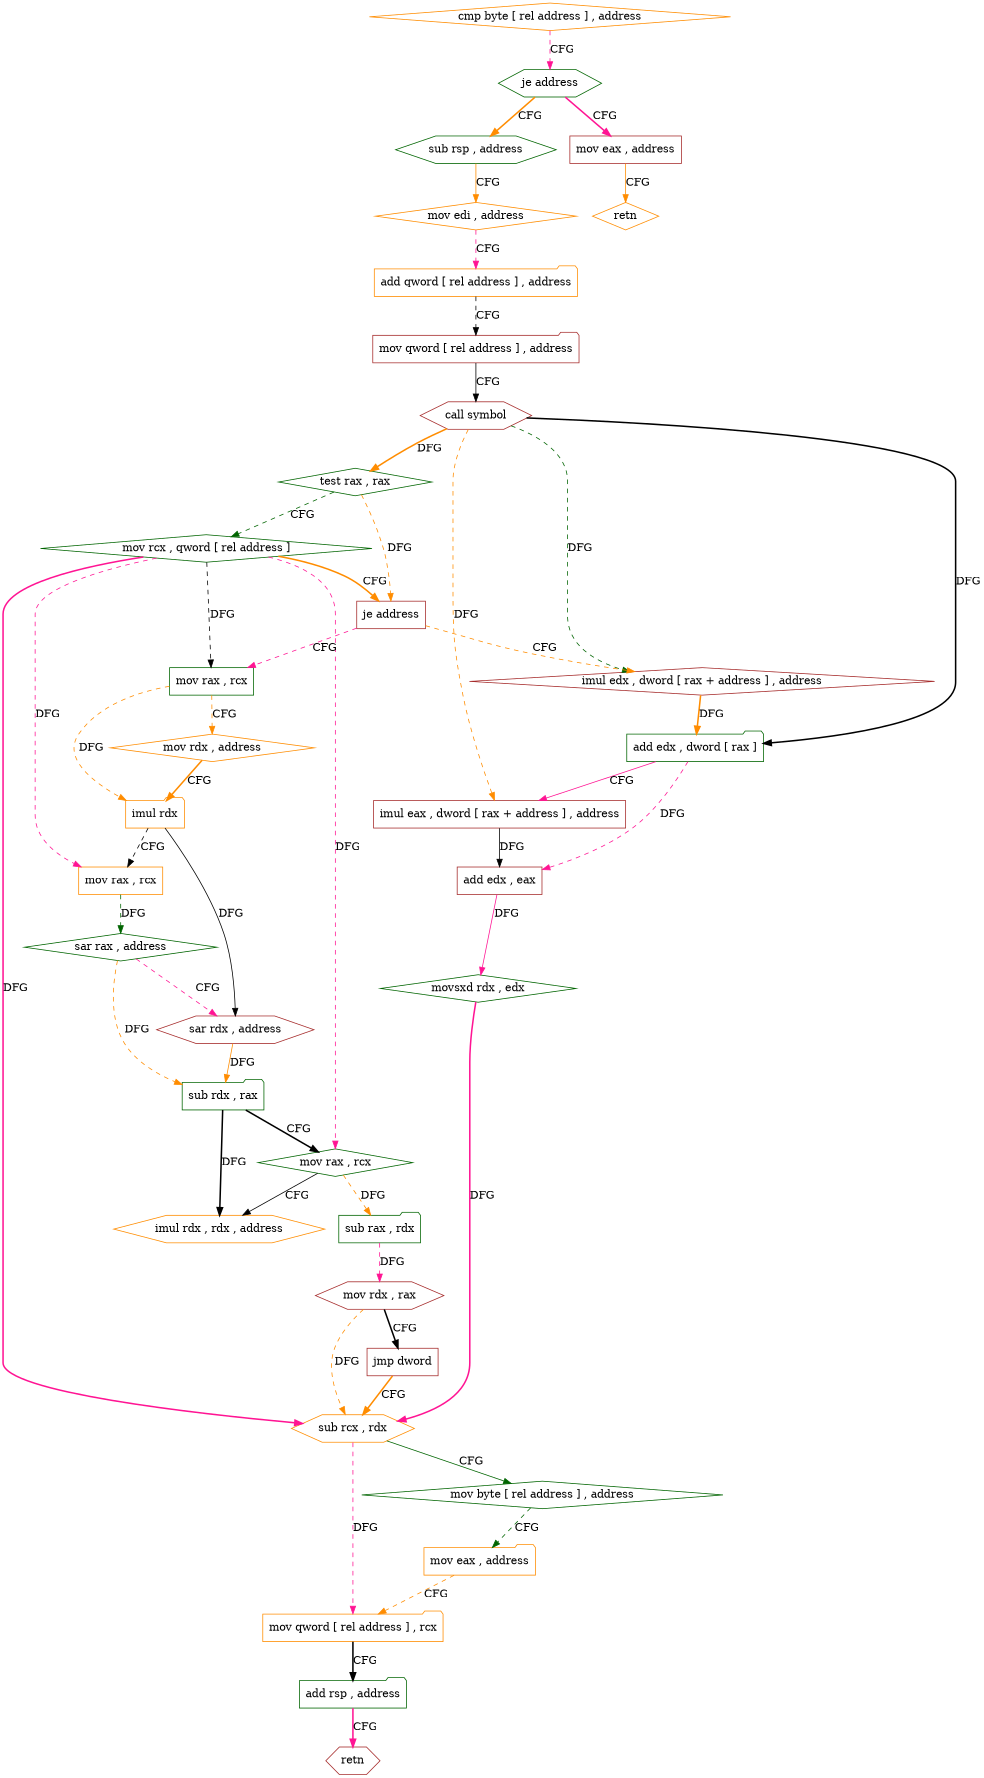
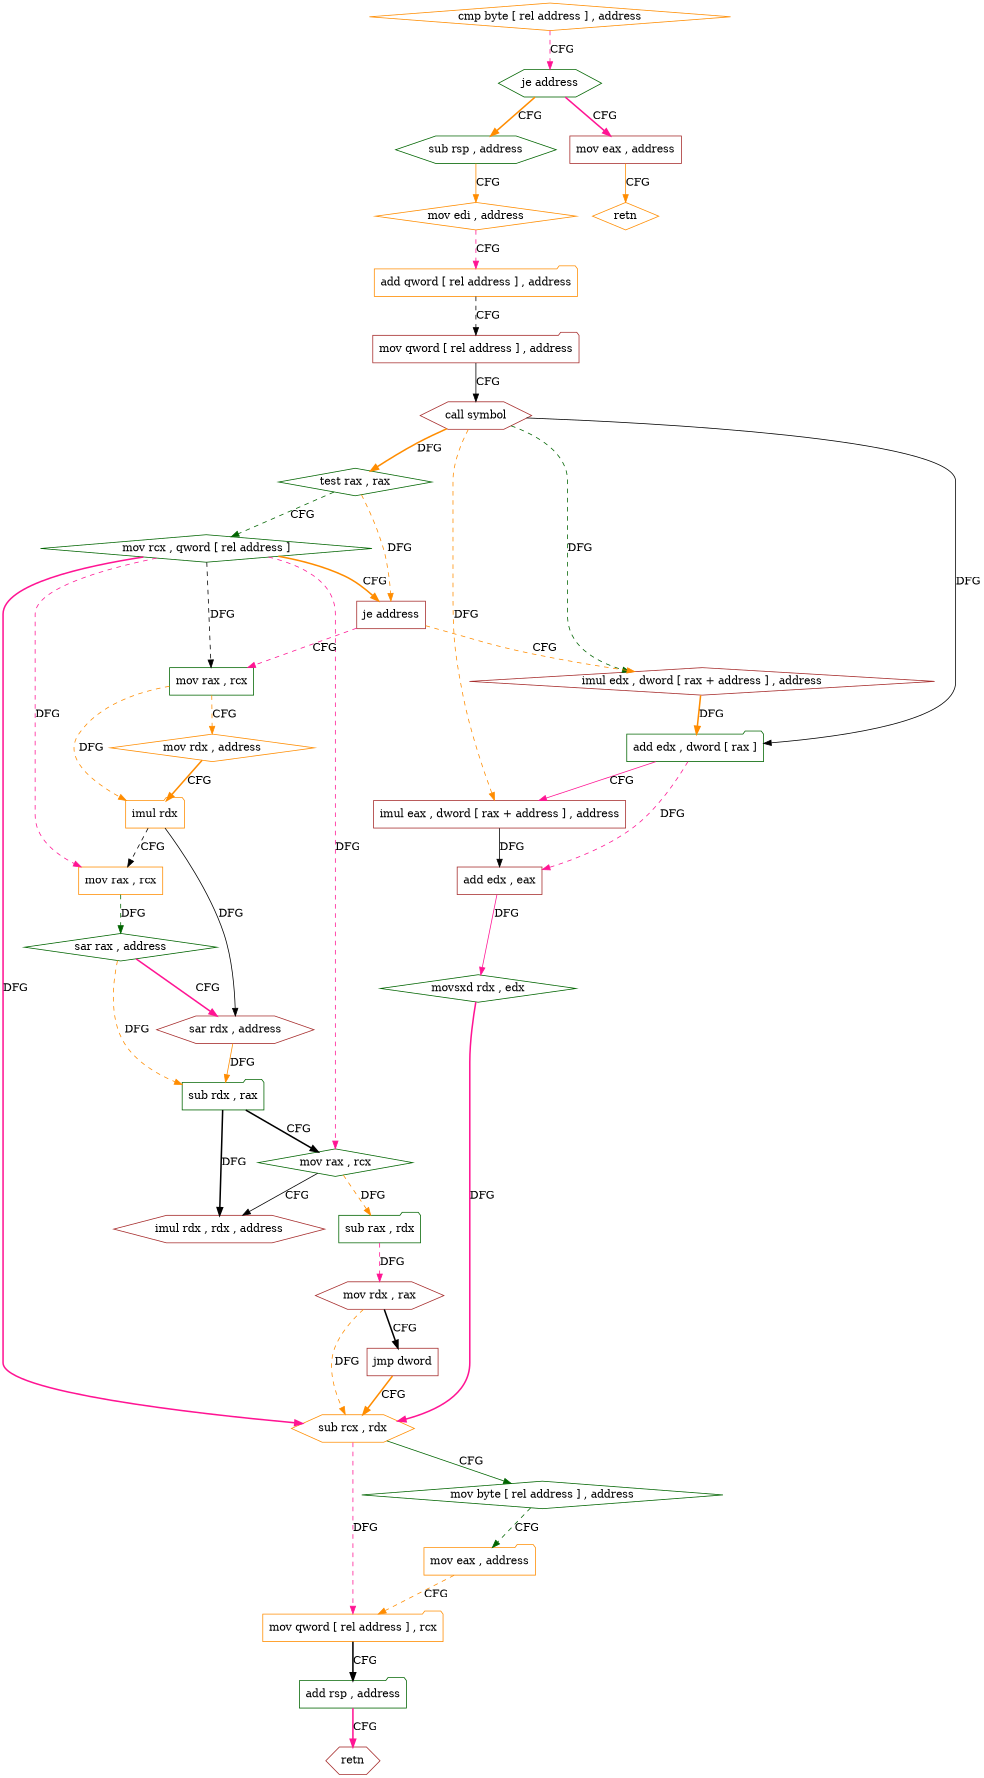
edge "call symbol" -> "add edx , dword [ rax ]": style bold -> solid
edge "sar rax , address" -> "sar rdx , address": style dashed -> bold
node "imul rdx , rdx , address": color darkorange -> brown
